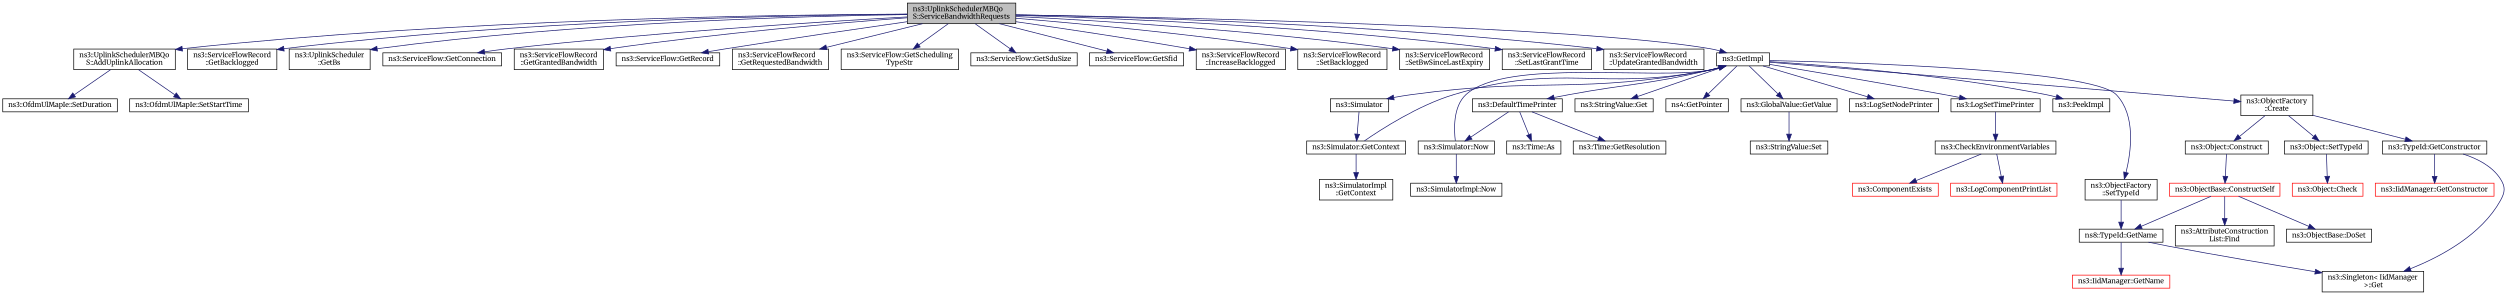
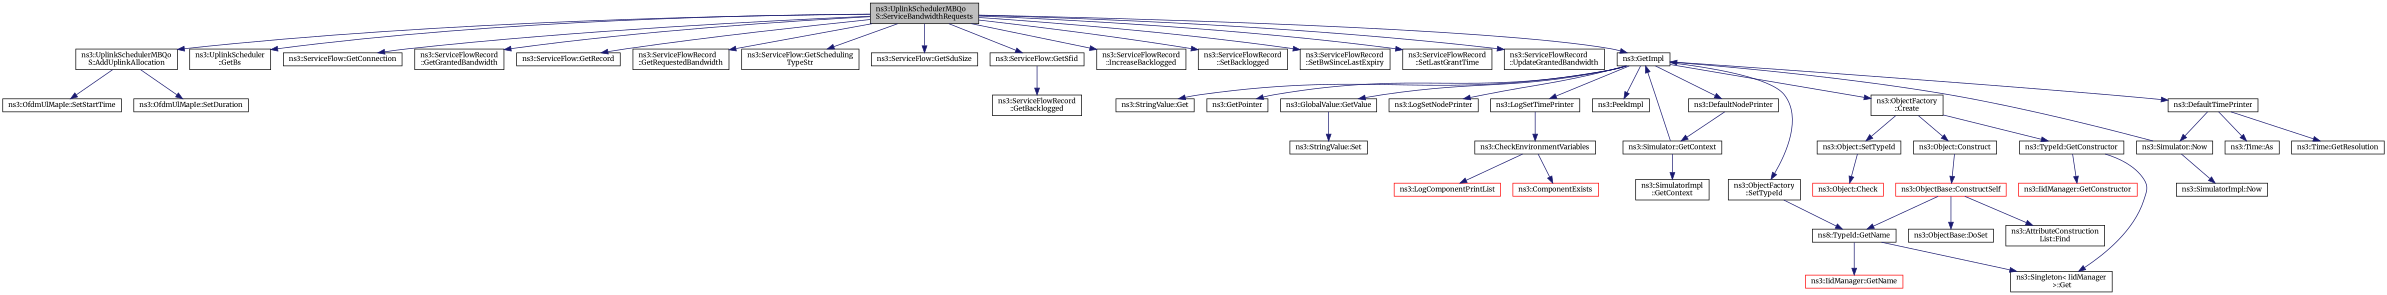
edge "ns3::UplinkSchedulerMBQo S::ServiceBandwidthRequests" -> "ns3::ServiceFlowRecord ::GetBacklogged": now "ns3::ServiceFlow::GetSfid" -> "ns3::ServiceFlowRecord ::GetBacklogged"
node "ns3::Simulator": label "ns3::Simulator" -> "ns3::DefaultNodePrinter"
node "ns4::GetPointer": label "ns4::GetPointer" -> "ns3::GetPointer"
